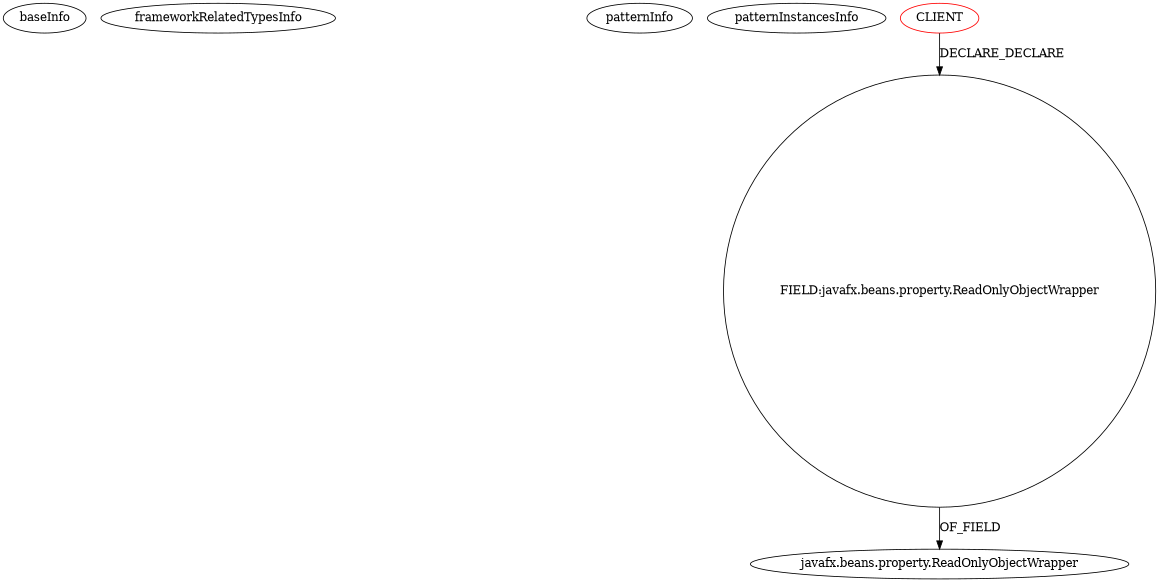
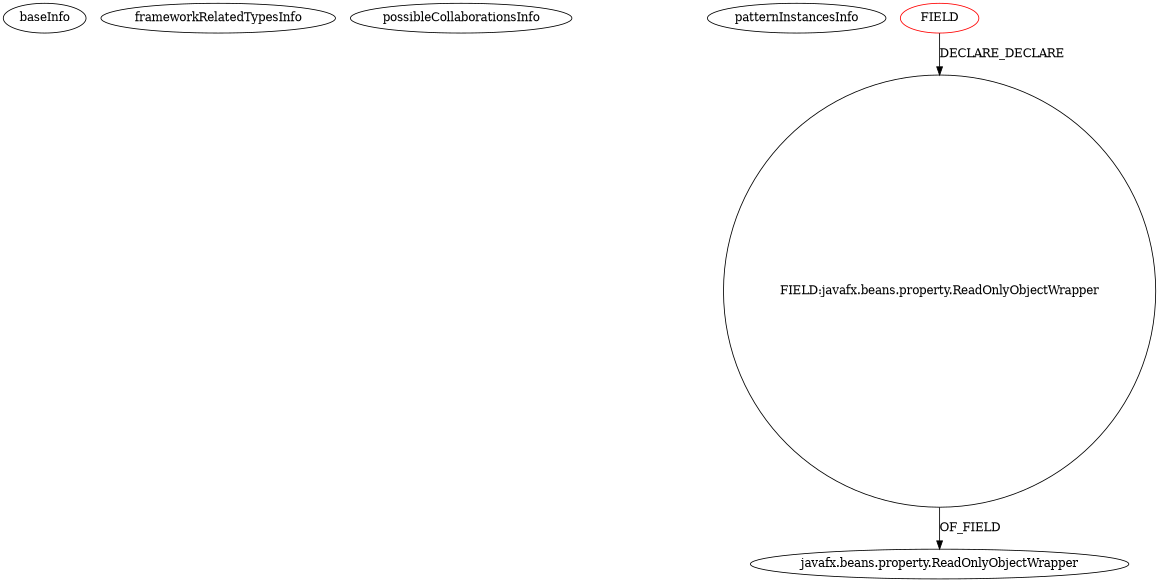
node "possibleCollaborationsInfo": added
node "patternInfo": removed
node "CLIENT": label "CLIENT" -> "FIELD"
